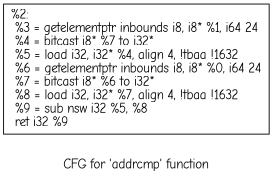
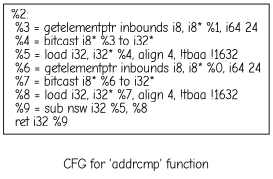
node "%2:": text "%4 = bitcast i8* %7 to i32*" -> "%4 = bitcast i8* %3 to i32*"
